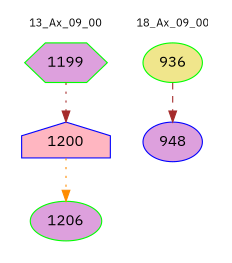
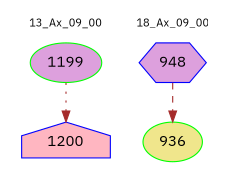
node "1199": shape hexagon -> ellipse
edge "936" -> "948": reversed
node "948": shape ellipse -> hexagon
node "1206": removed
